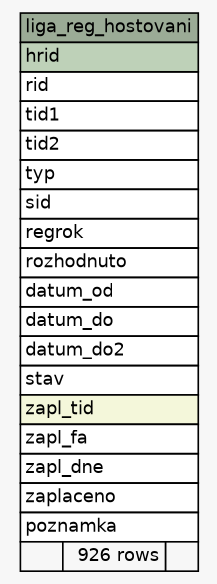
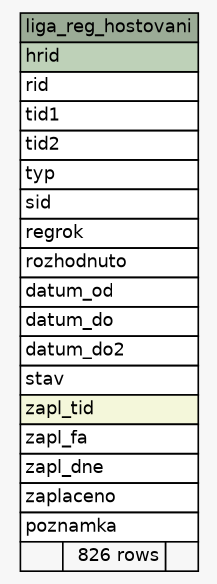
node "liga_reg_hostovani": text "926 rows" -> "826 rows"
